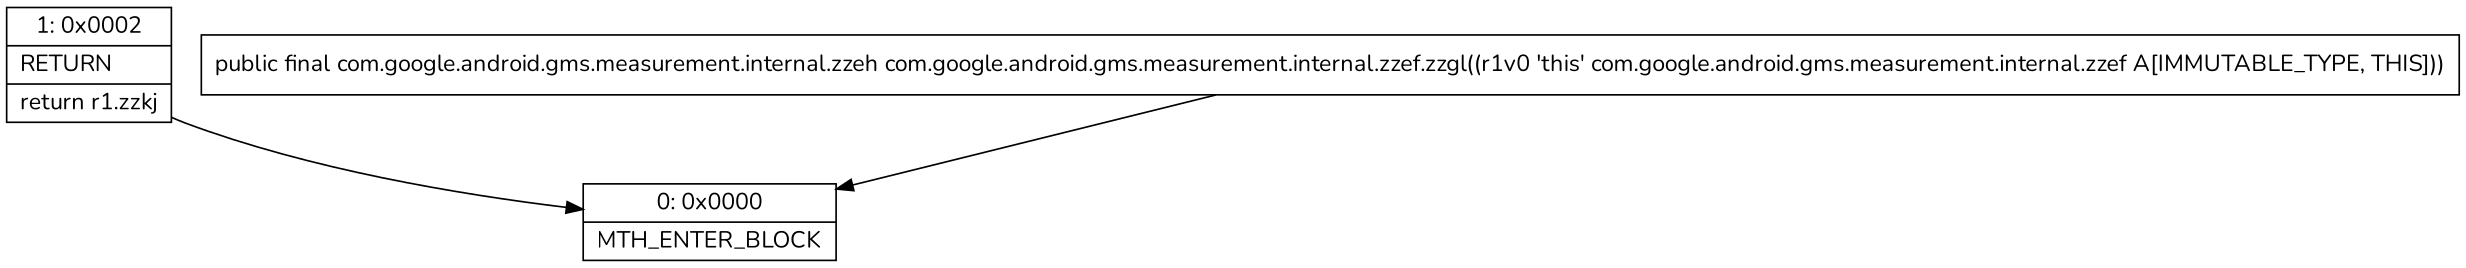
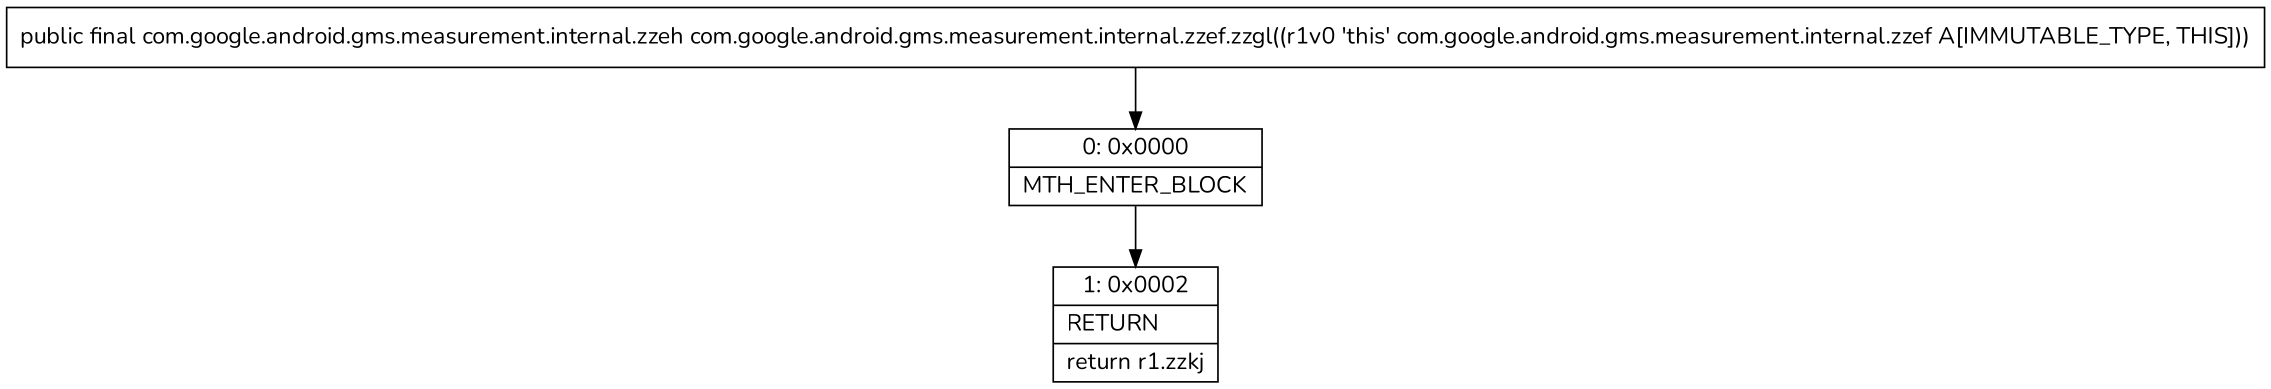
edge "1: 0x0002" -> "0: 0x0000": reversed
